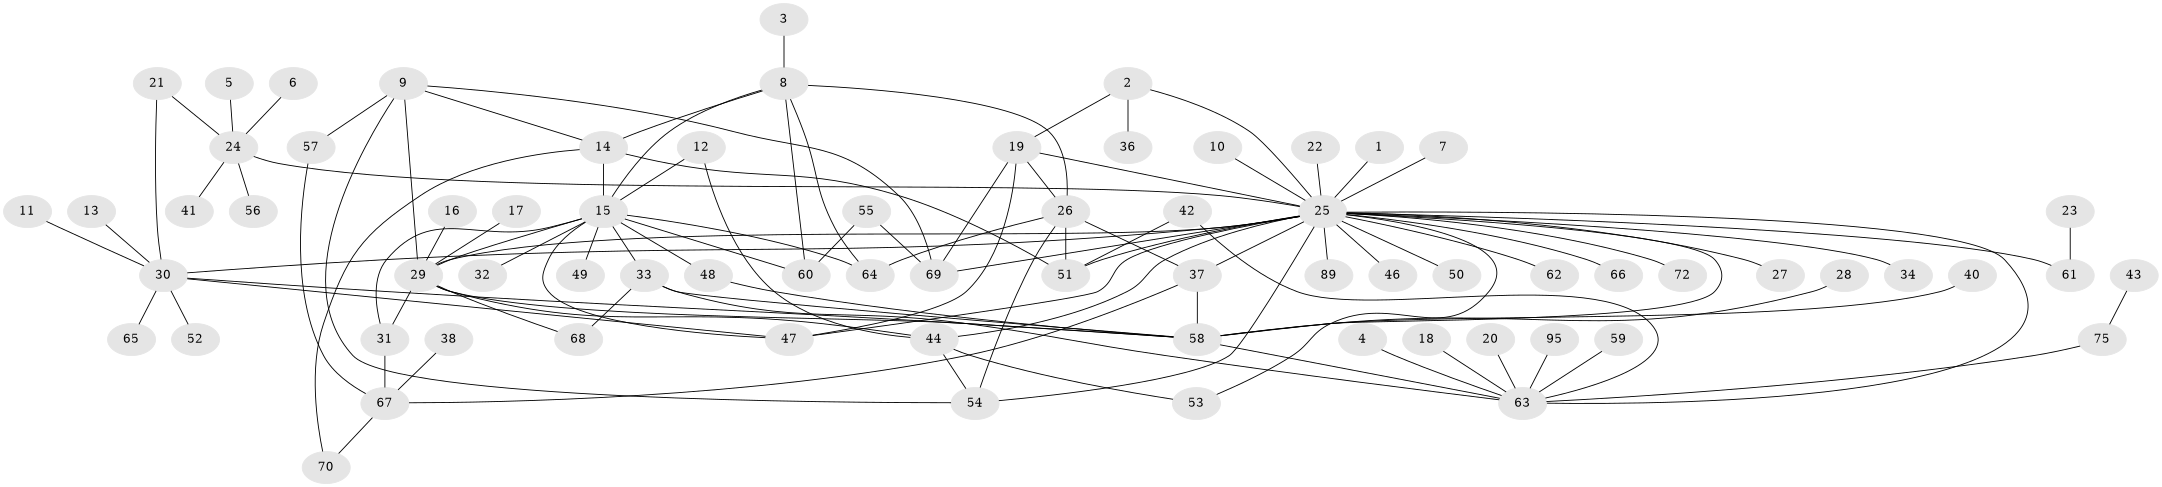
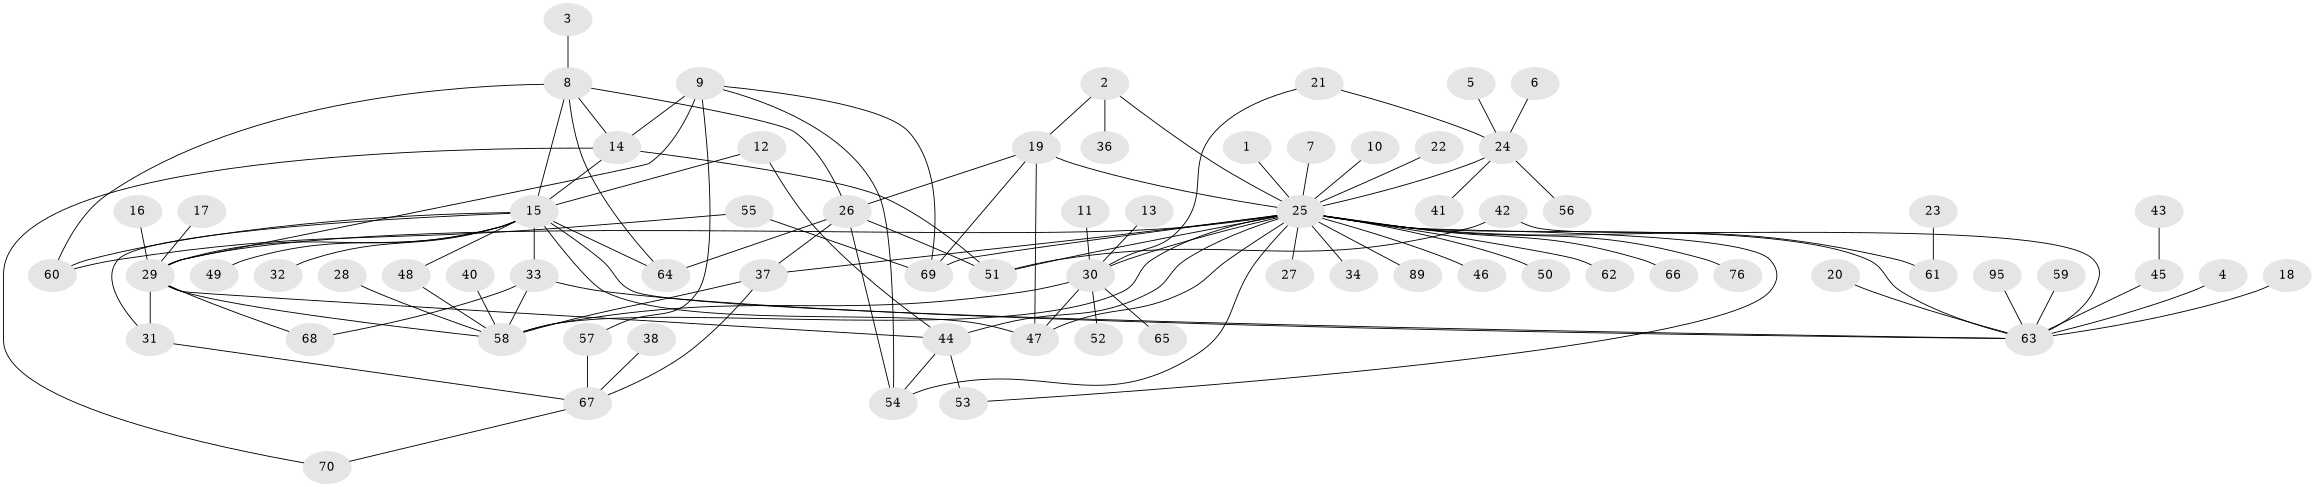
node "72": label "72" -> "76"
node "75": label "75" -> "45"
edge "58" -- "63": now "15" -- "63"
